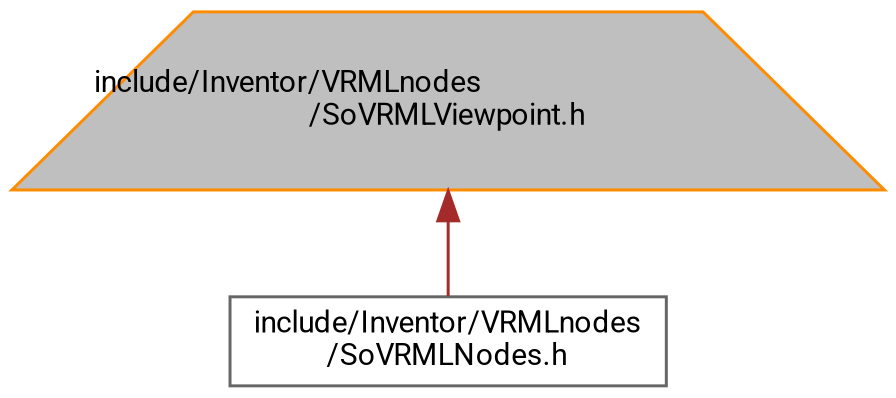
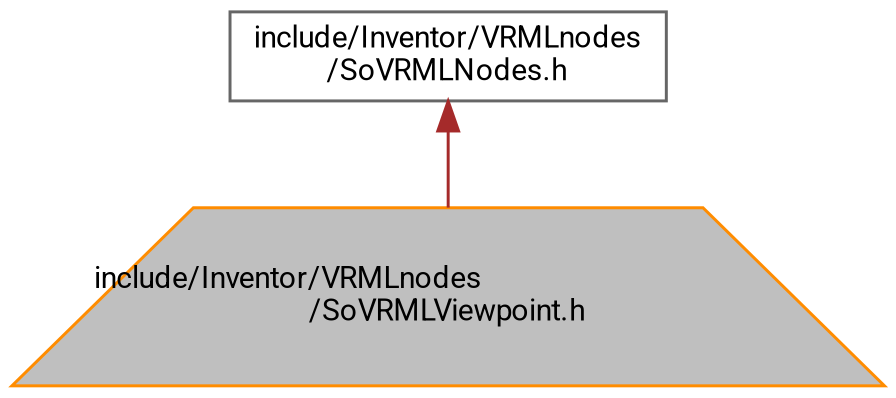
edge "include/Inventor/VRMLnodes /SoVRMLNodes.h" -> "include/Inventor/VRMLnodes /SoVRMLViewpoint.h": reversed
